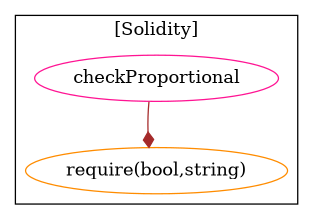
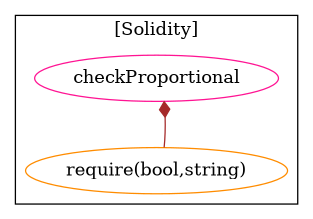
edge "checkProportional" -> "require(bool,string)": reversed
